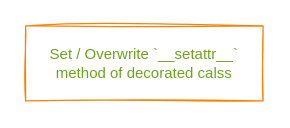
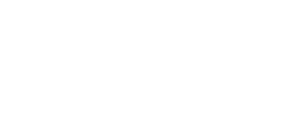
node "Set / Overwrite `__setattr__` method of decorated calss": removed
